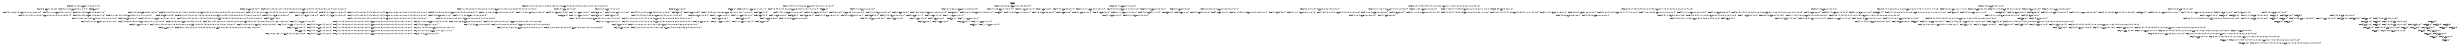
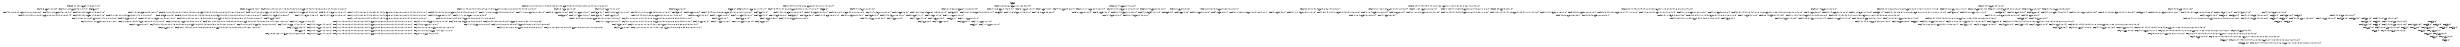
node "represent=[2, ['21', '185', '22', '199', '186', '200']]": removed
